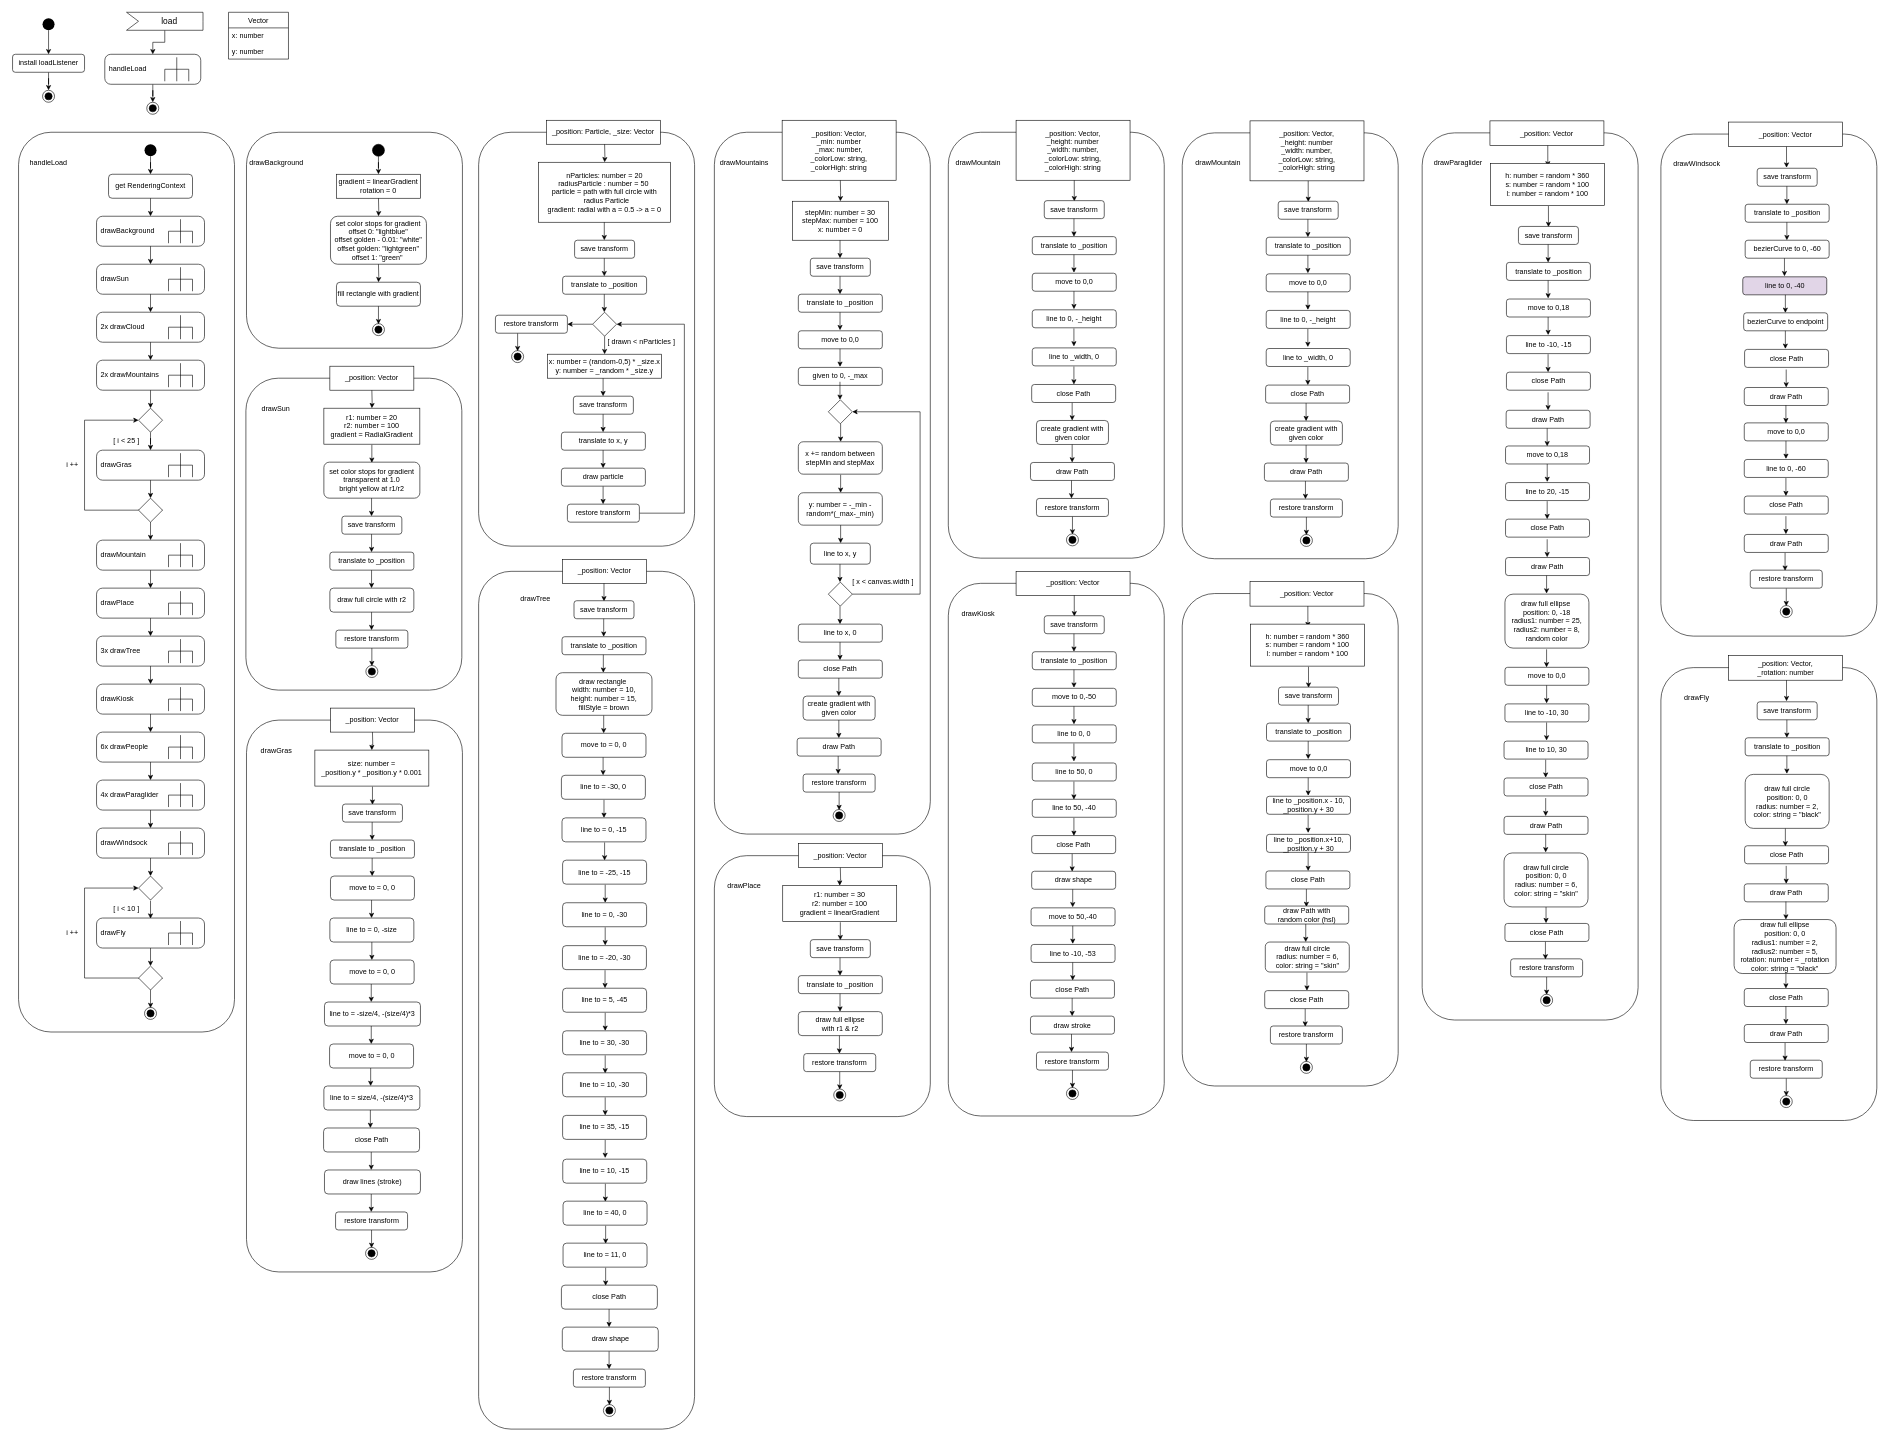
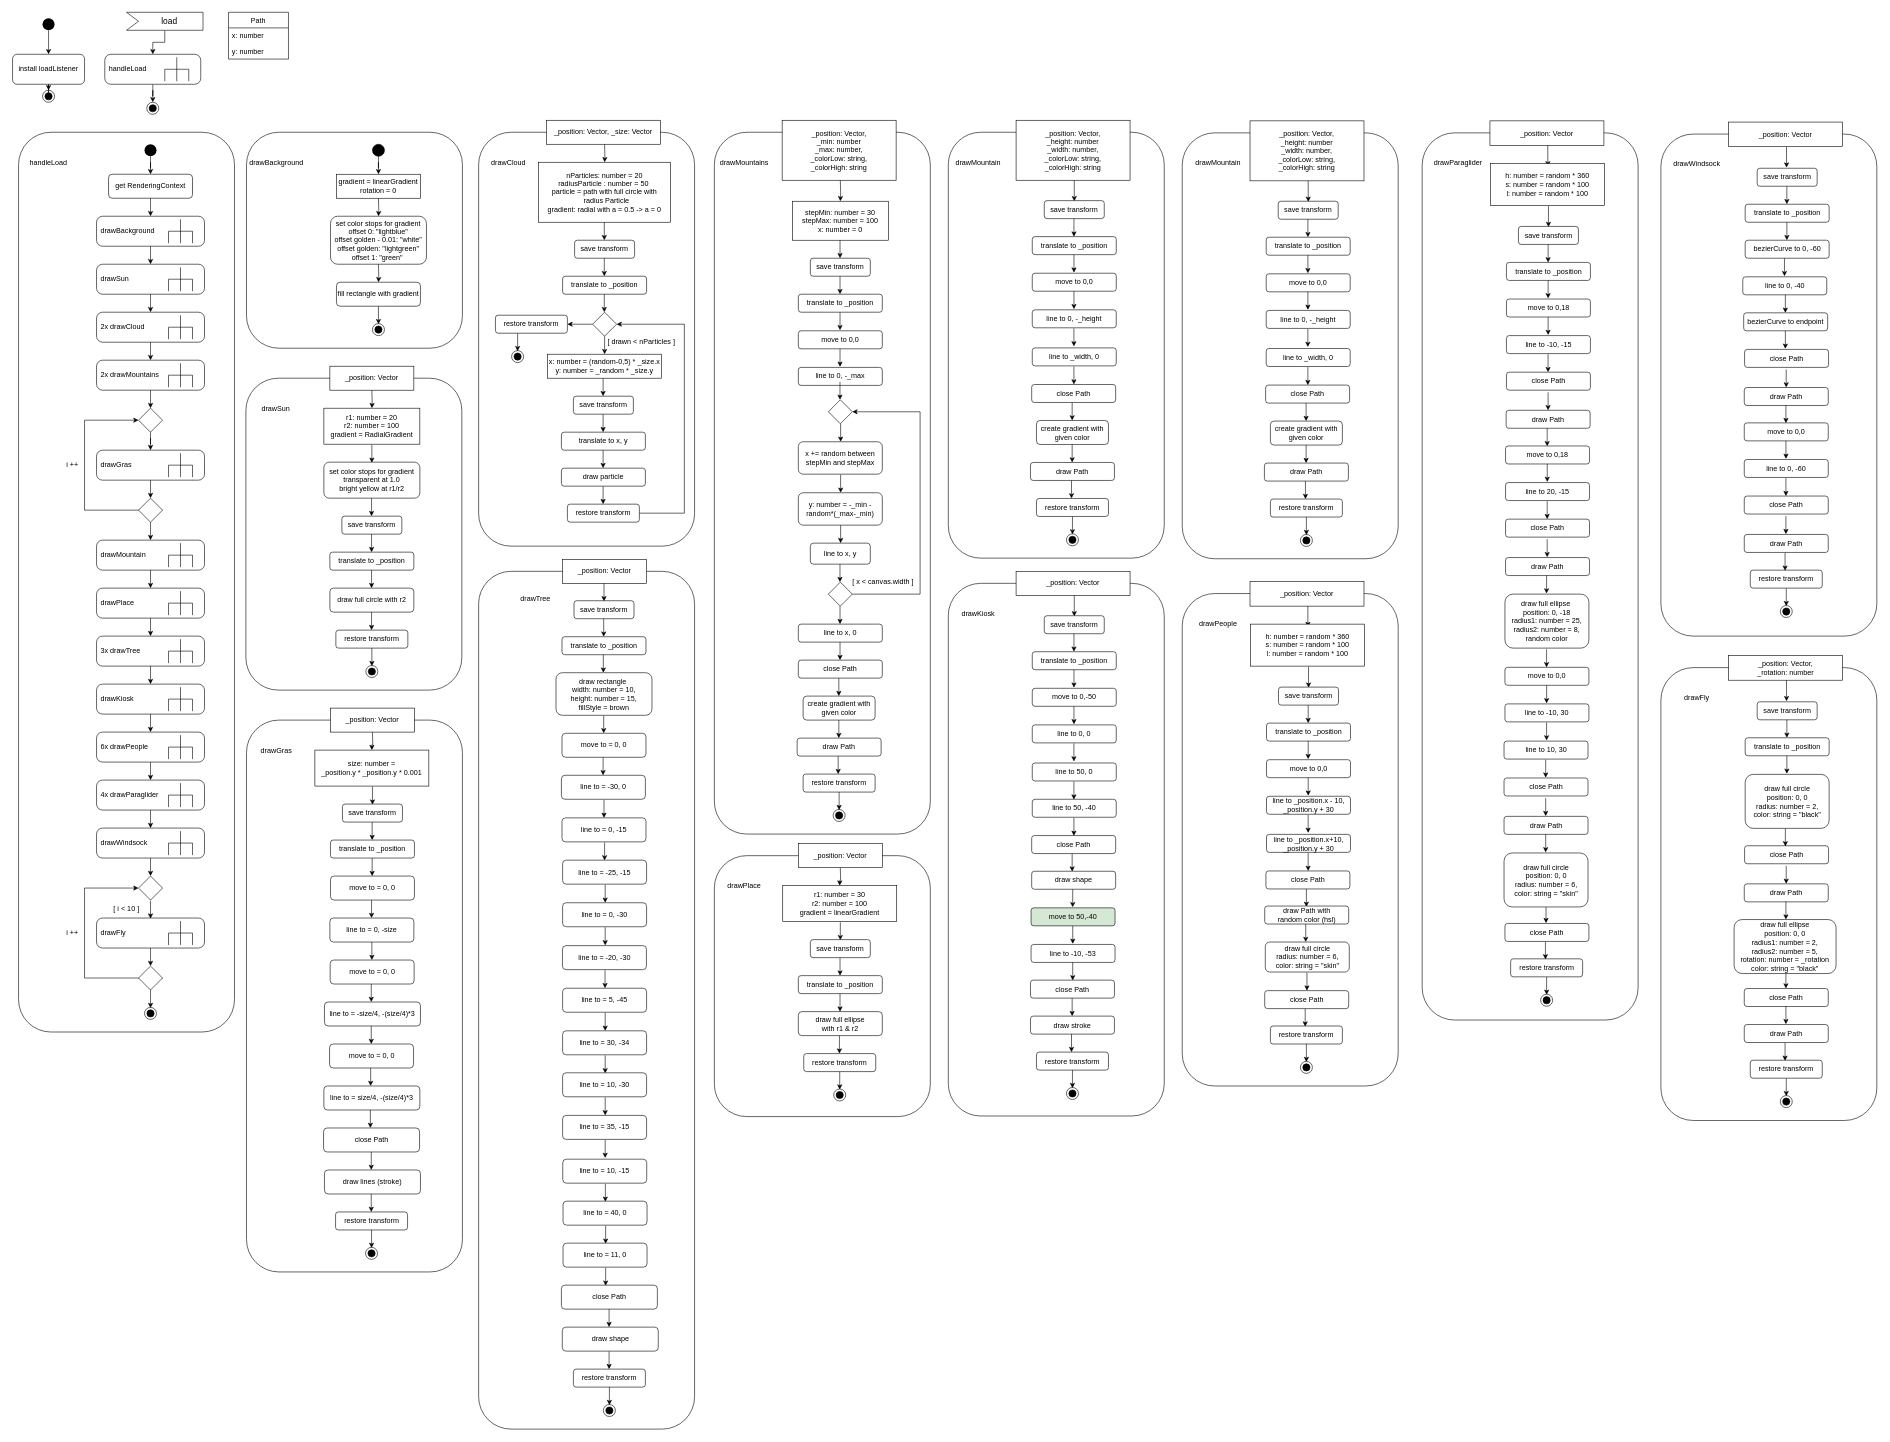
node "Vector": label "Vector" -> "Path"
node "install loadListener": size 72x18 -> 72x30
node "_position: Particle, _size: Vector": label "_position: Particle, _size: Vector" -> "_position: Vector, _size: Vector"
node "drawCloud": added
node "line to 0, -40": fillcolor #e1d5e7 -> #ffffff
node "given to 0, -_max": label "given to 0, -_max" -> "line to 0, -_max"
node "[ i < 25 ]": removed
node "drawPeople": added
node "move to 50,-40": fillcolor #ffffff -> #d5e8d4
node "line to = 30, -30": label "line to = 30, -30" -> "line to = 30, -34"
